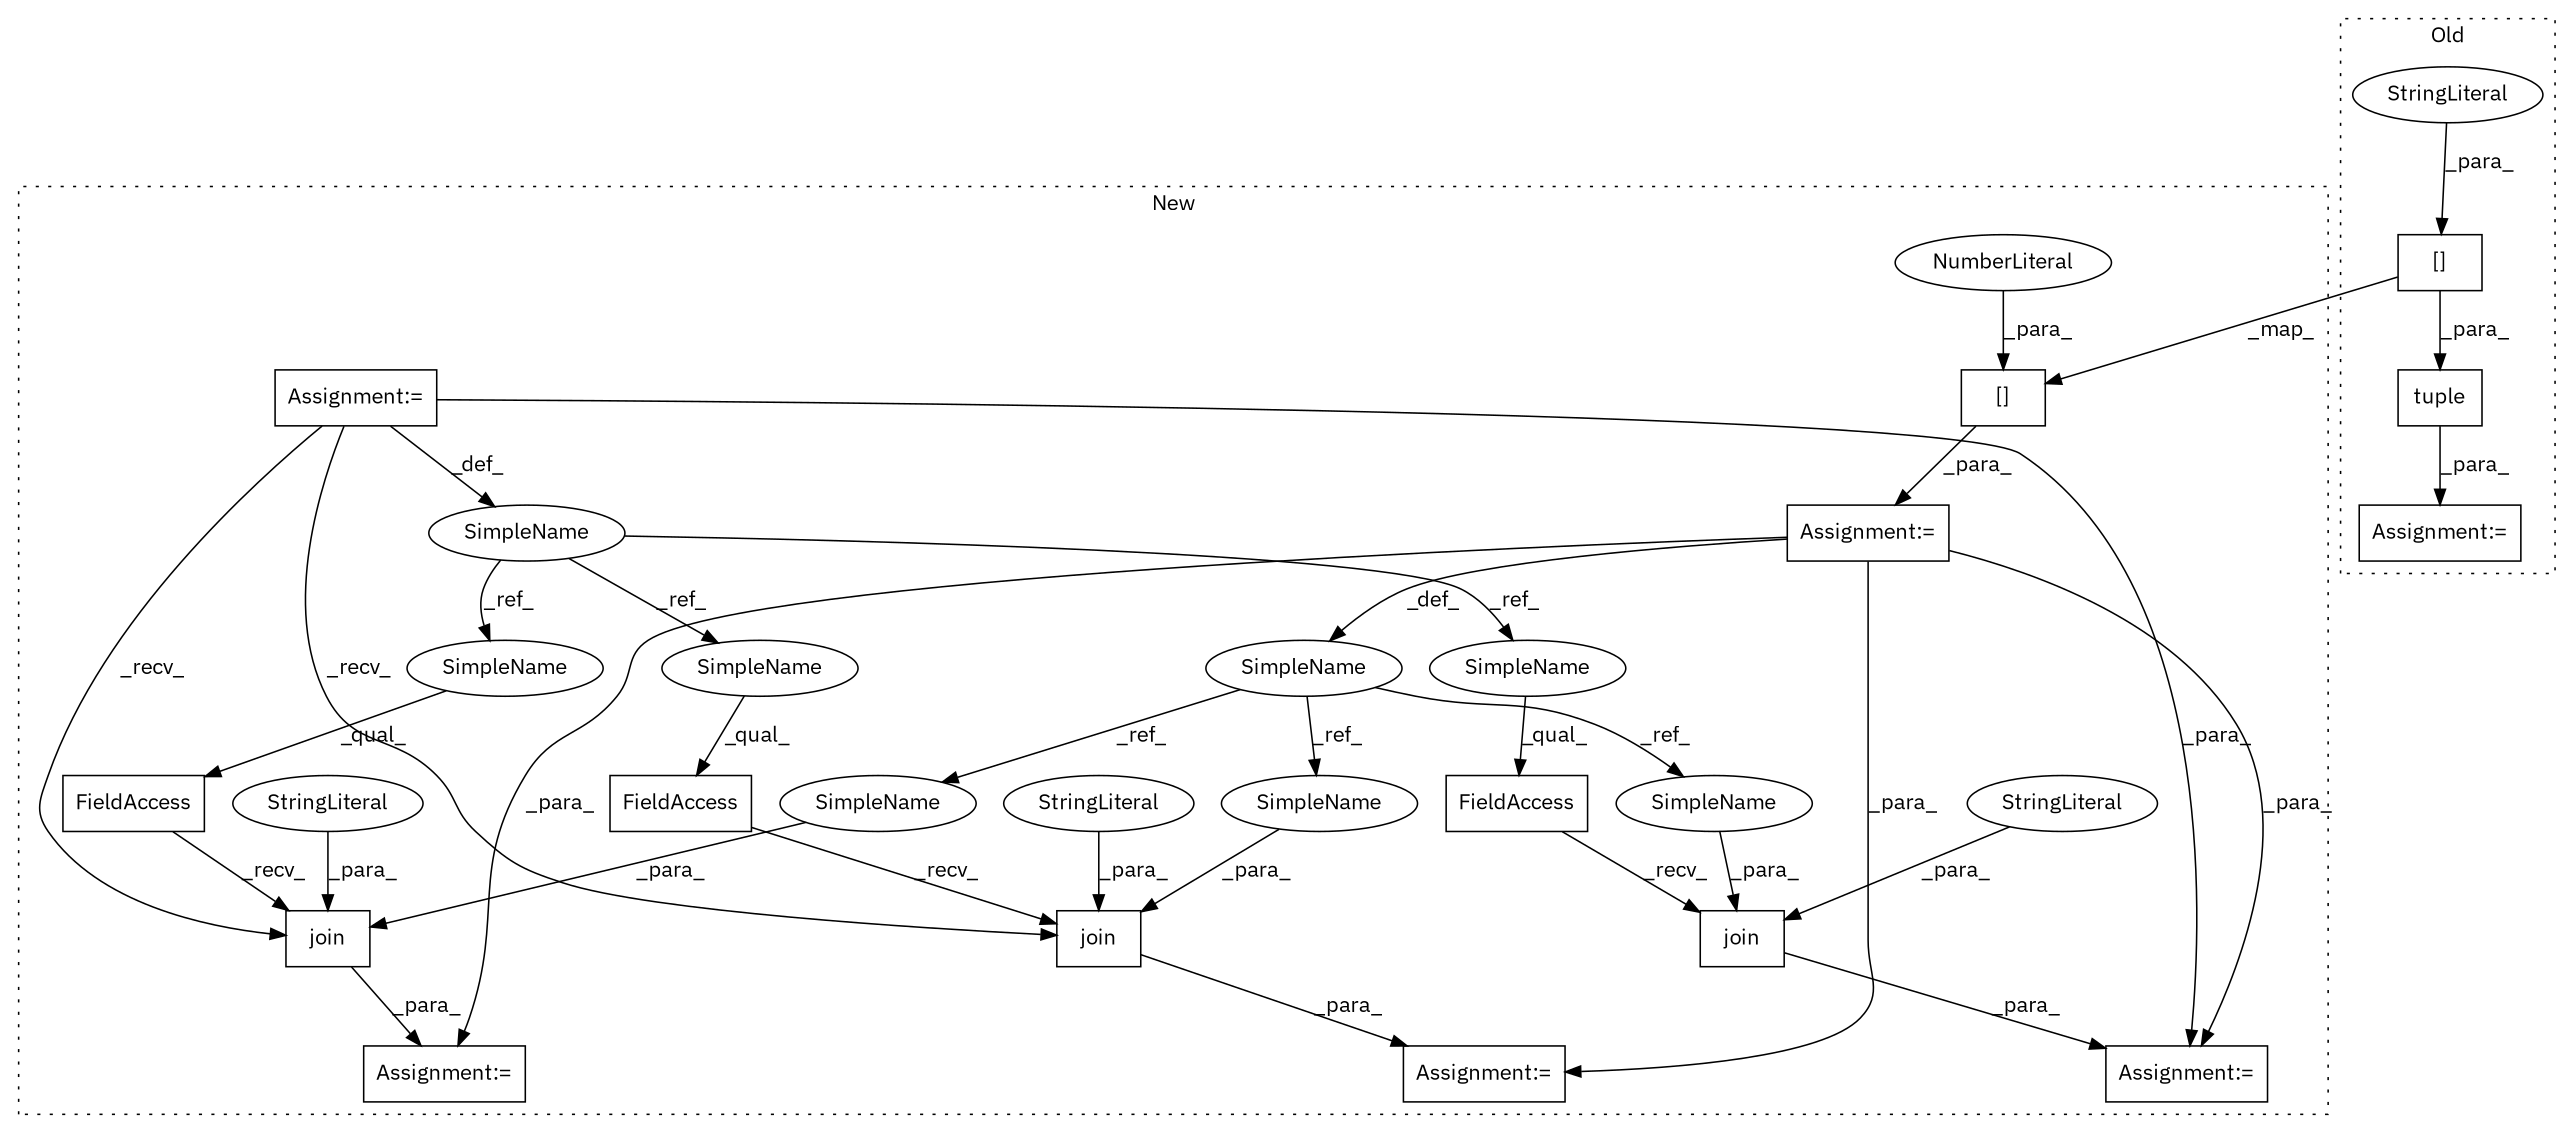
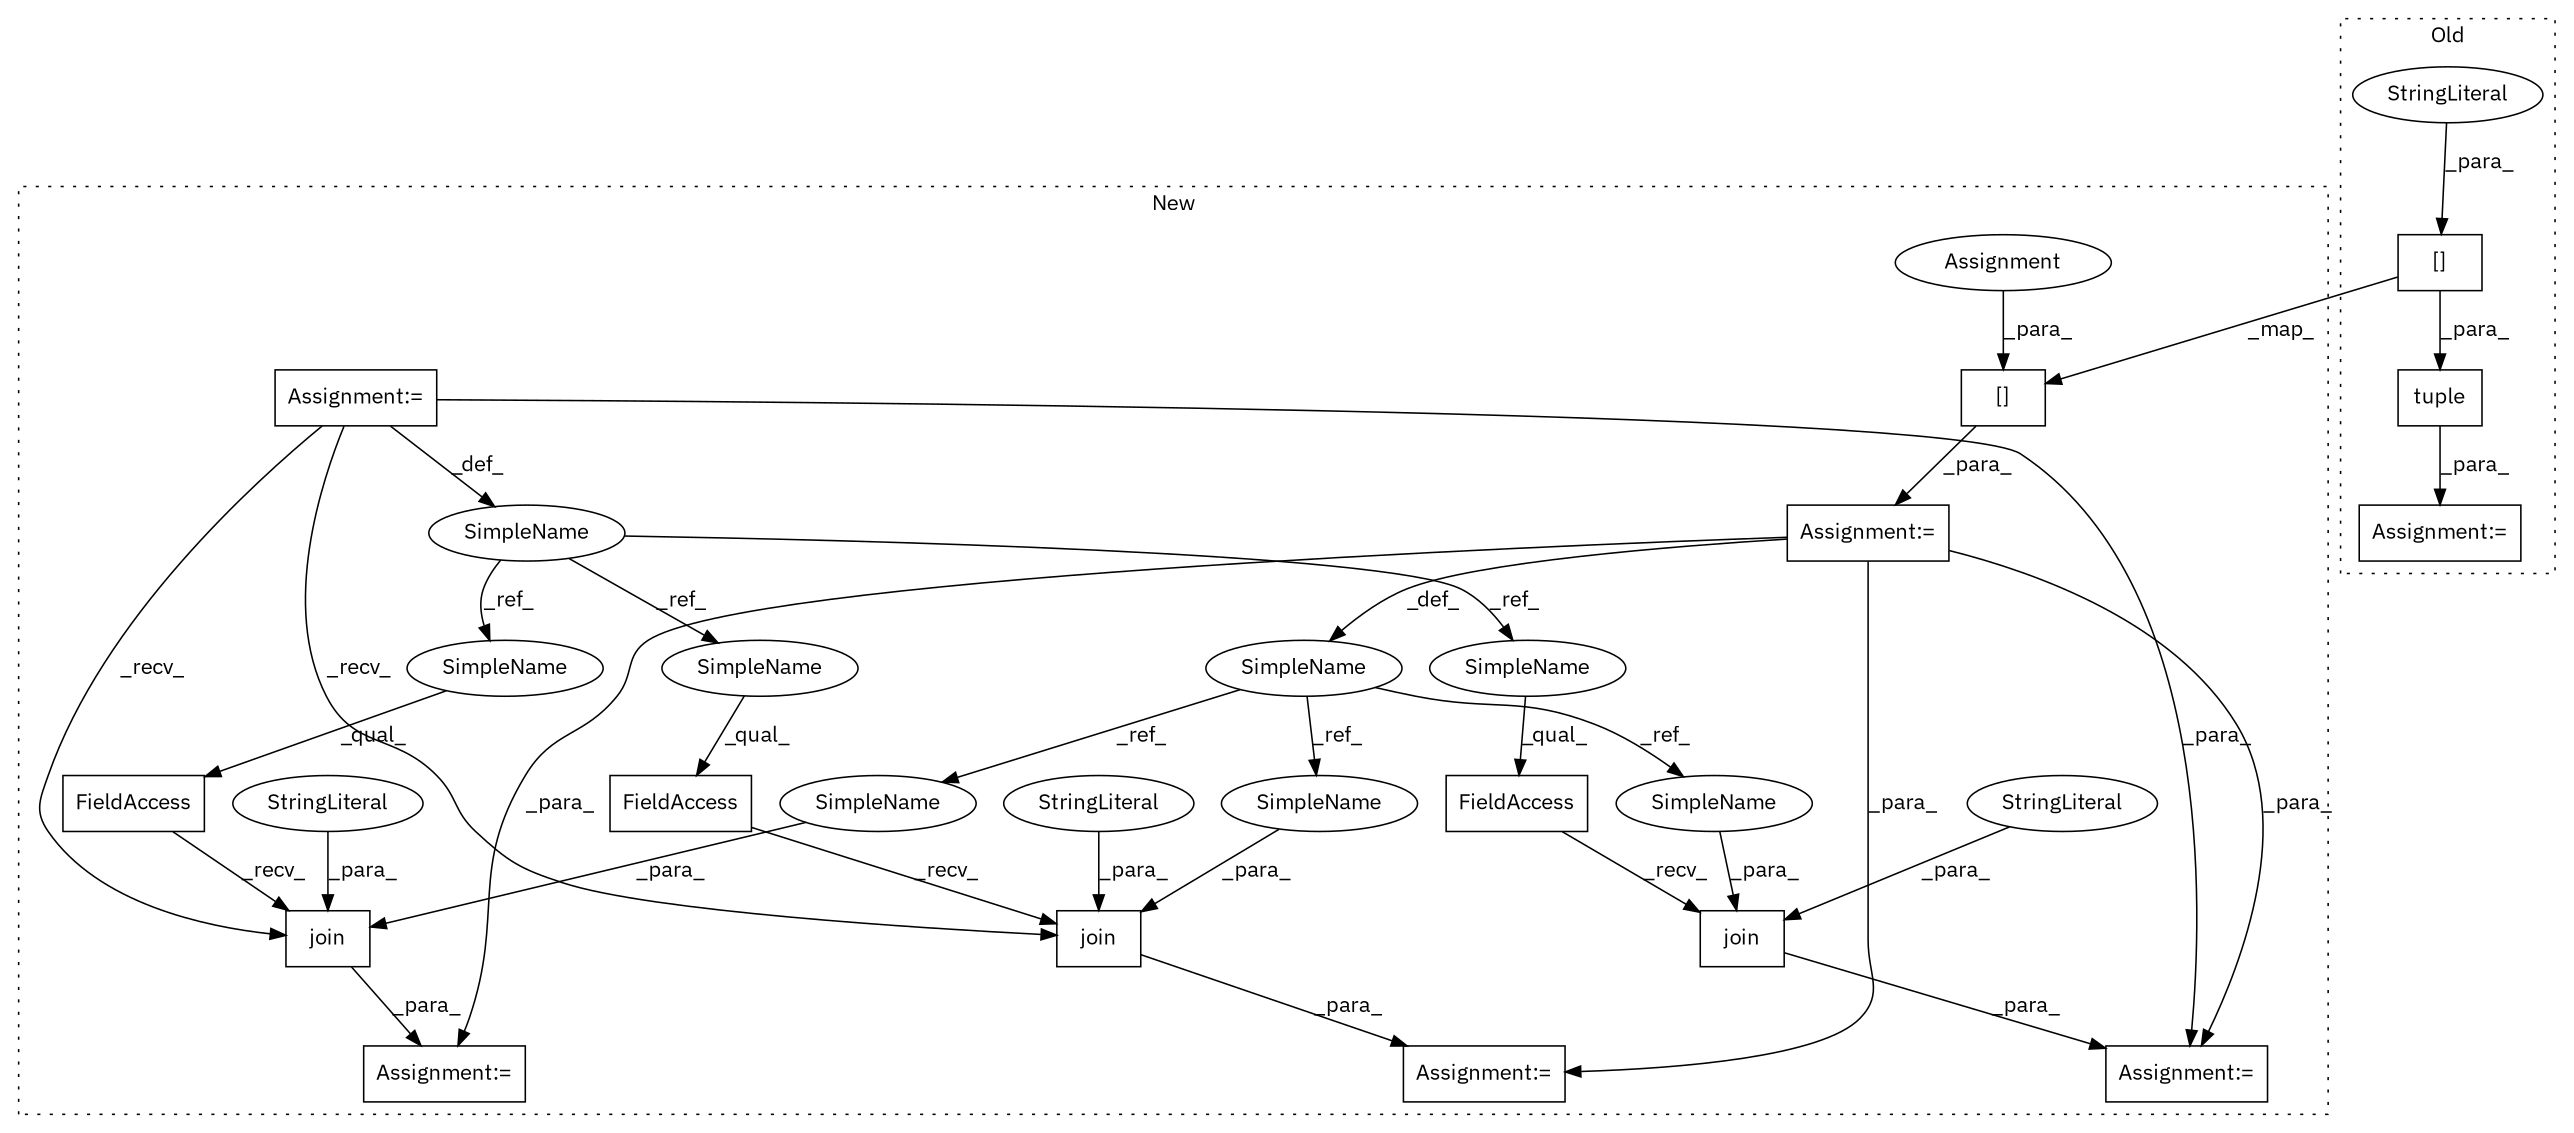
node "NumberLiteral": label "NumberLiteral" -> "Assignment"
